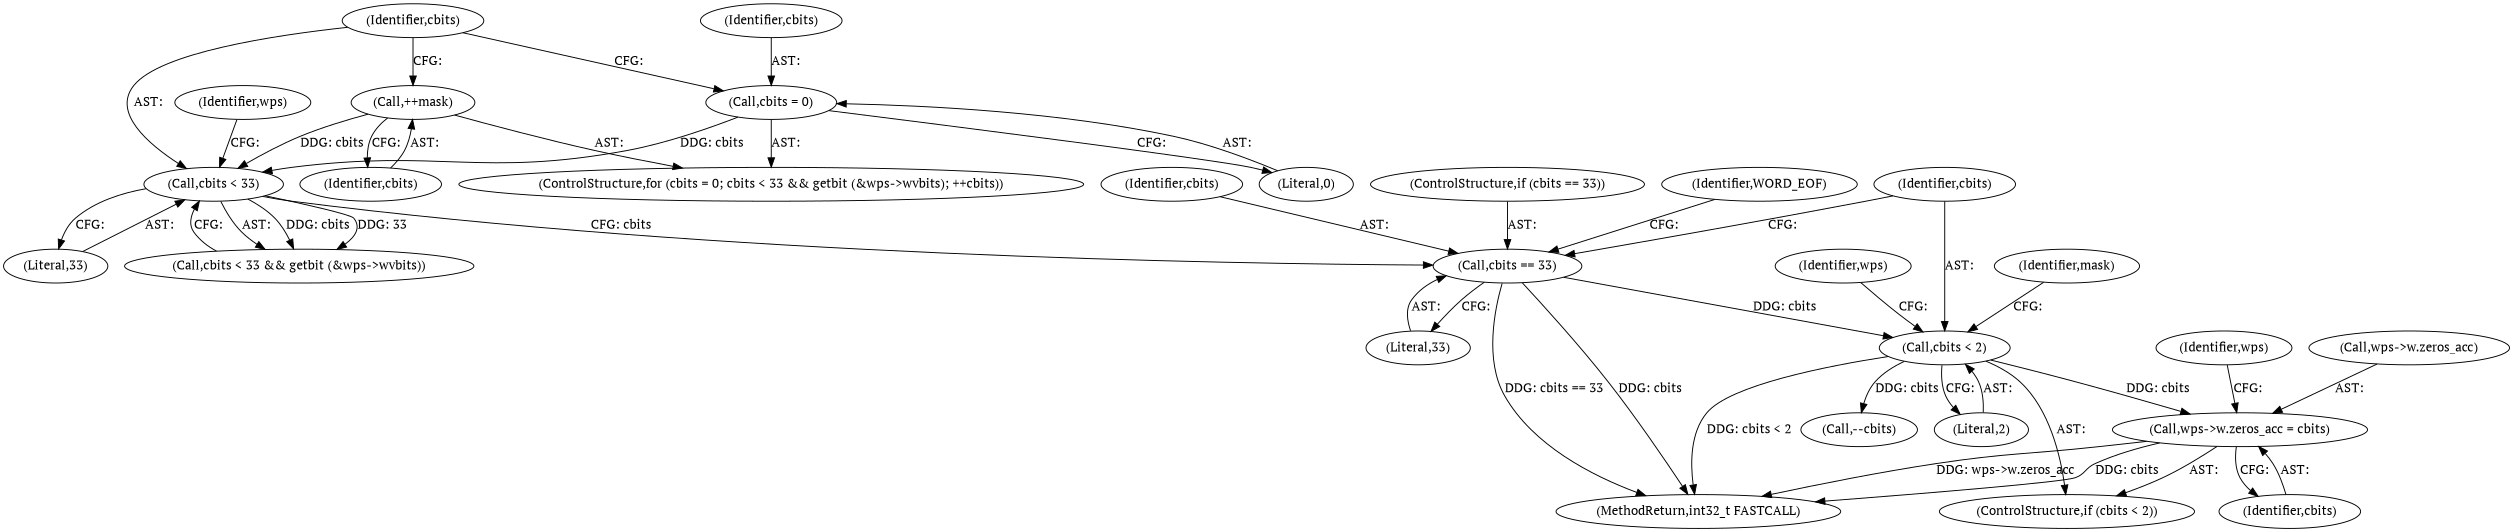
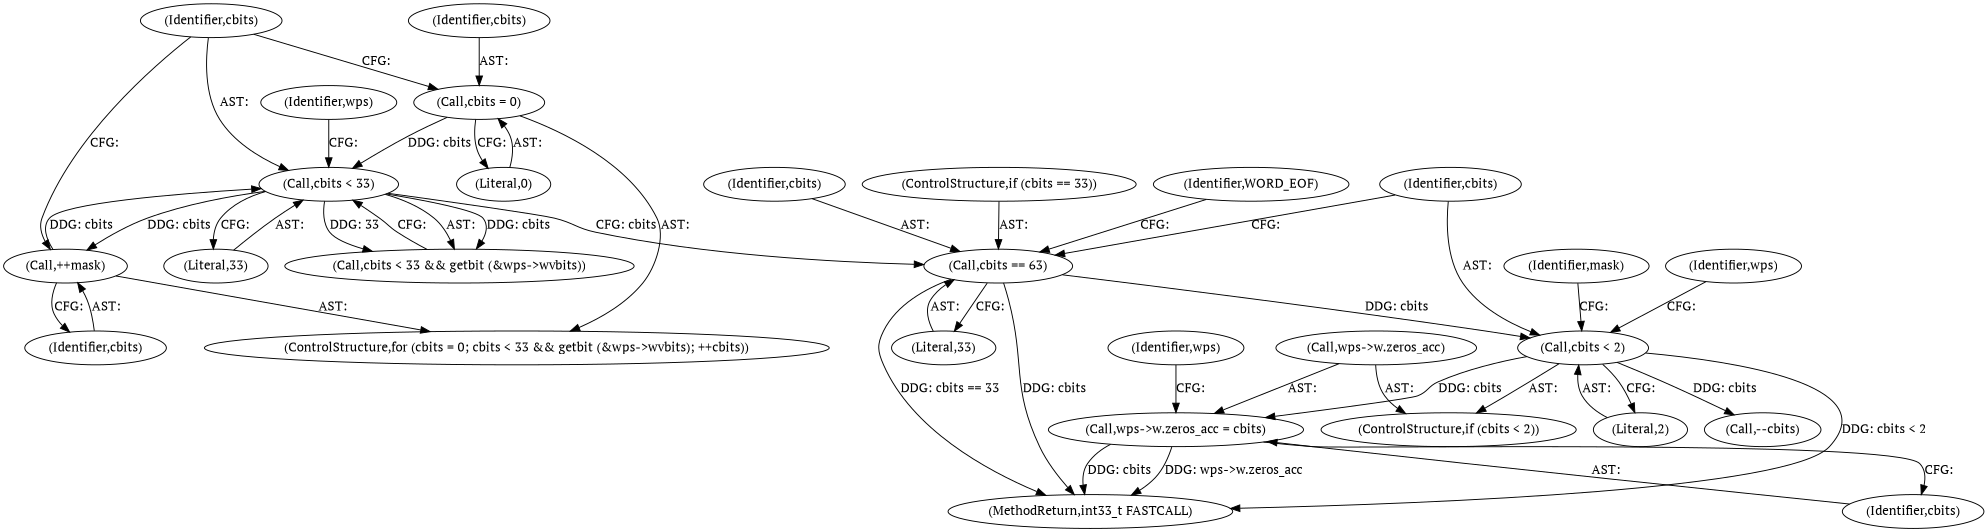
edge "(Call,cbits < 33)" -> "(Call,++mask)": added, label "DDG: cbits"
node "(Call,cbits == 33)": label "(Call,cbits == 33)" -> "(Call,cbits == 63)"
edge "(Call,wps->w.zeros_acc = cbits)" -> "(ControlStructure,if (cbits < 2))": now "(Call,wps->w.zeros_acc)" -> "(ControlStructure,if (cbits < 2))"
node "(MethodReturn,int32_t FASTCALL)": label "(MethodReturn,int32_t FASTCALL)" -> "(MethodReturn,int33_t FASTCALL)"
